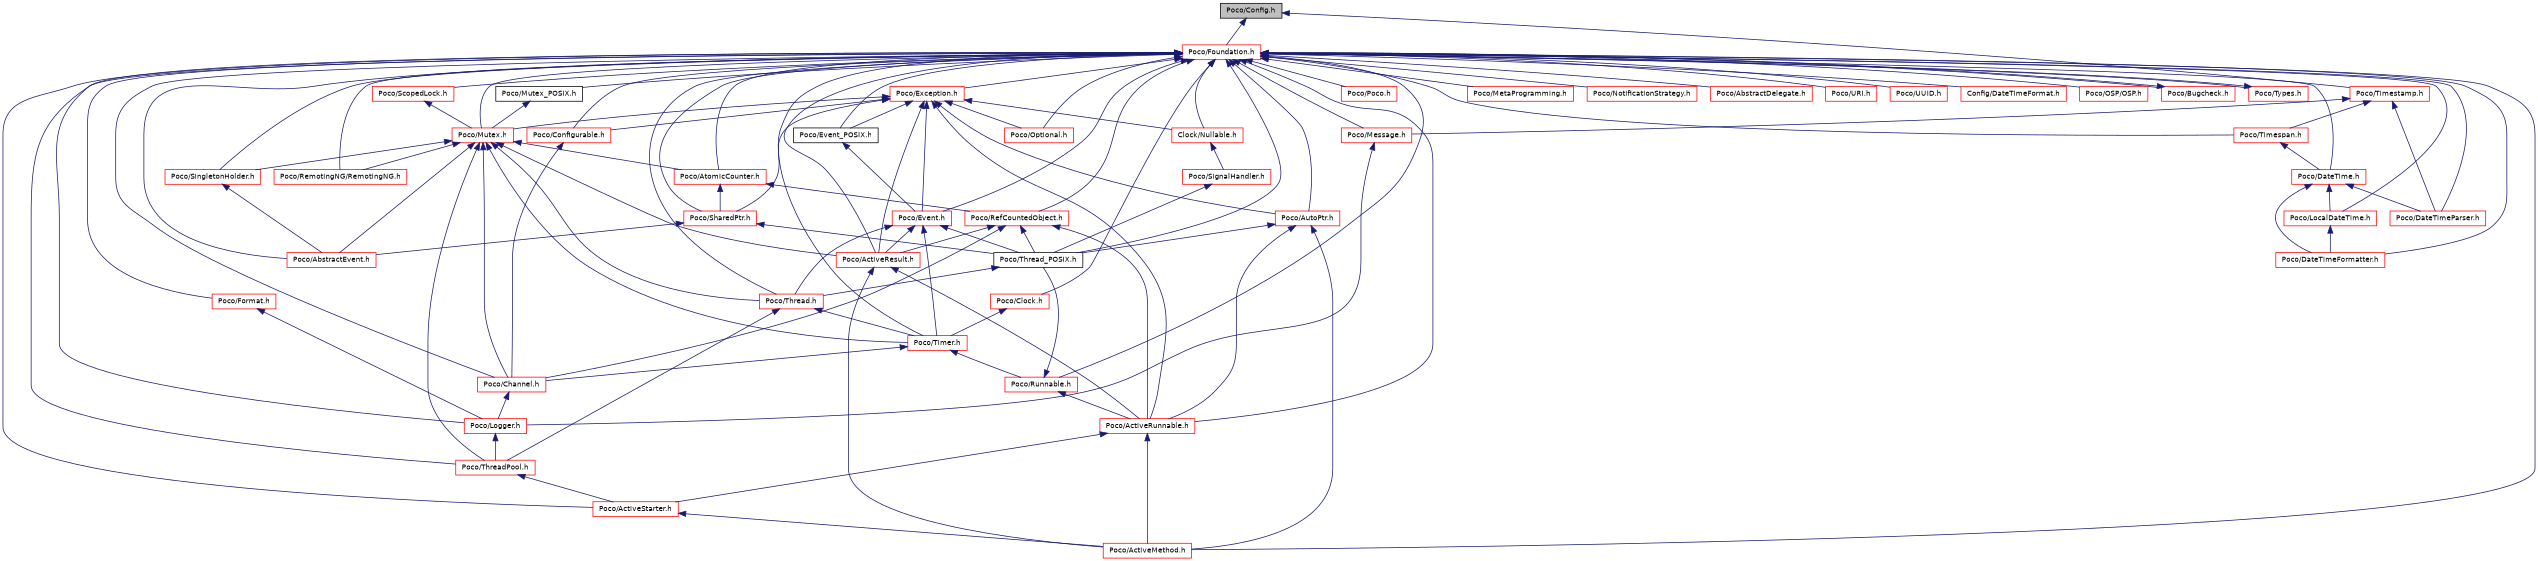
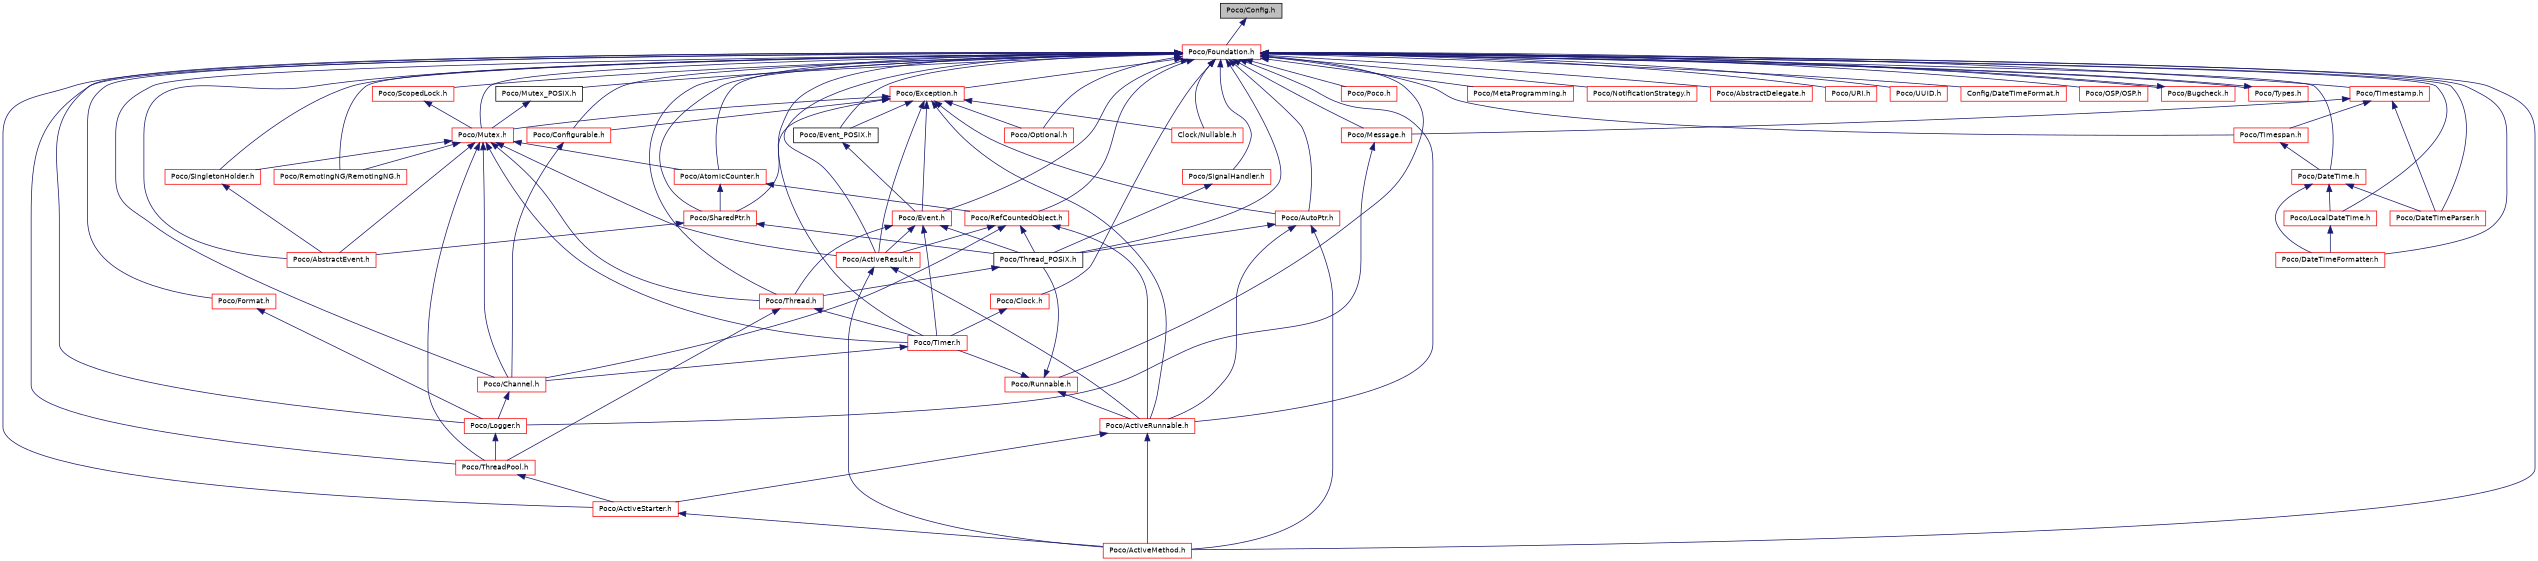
edge "Poco/Timestamp.h" -> "Poco/Config.h": now "Poco/Timestamp.h" -> "Poco/Foundation.h"
edge "Poco/SignalHandler.h" -> "Clock/Nullable.h": now "Poco/SignalHandler.h" -> "Poco/Foundation.h"
edge "Poco/Runnable.h" -> "Poco/Timer.h": reversed
